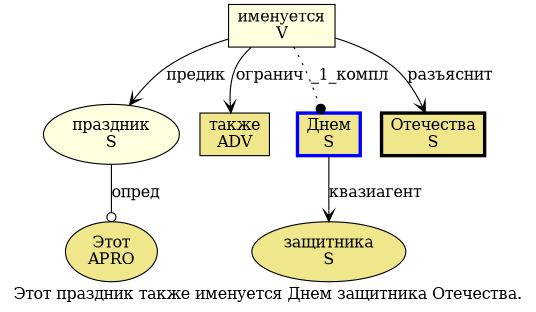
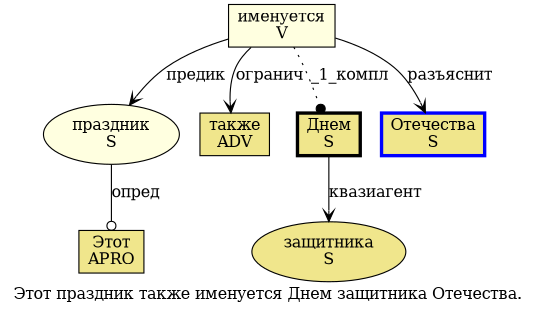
node "Днем S": color blue -> black
node "Отечества S": color black -> blue
node "Этот APRO": shape ellipse -> box
